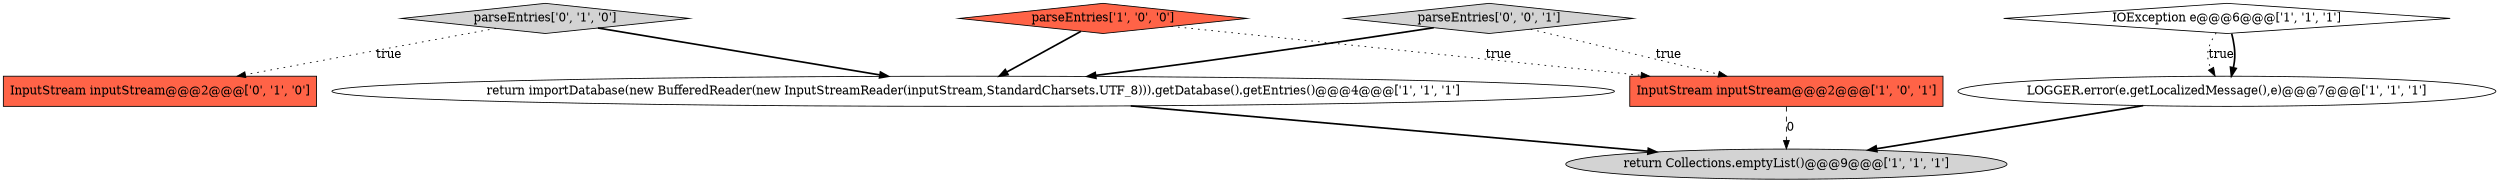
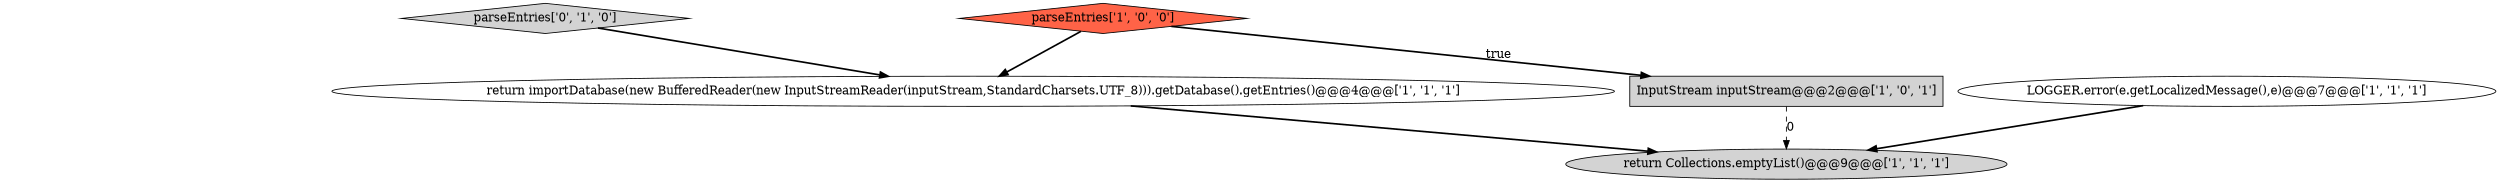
node "parseEntries['0', '0', '1']": removed
node "IOException e@@@6@@@['1', '1', '1']": removed
edge "parseEntries['1', '0', '0']" -> "InputStream inputStream@@@2@@@['1', '0', '1']": style dotted -> bold
node "InputStream inputStream@@@2@@@['0', '1', '0']": removed
node "InputStream inputStream@@@2@@@['1', '0', '1']": fillcolor tomato -> lightgray
